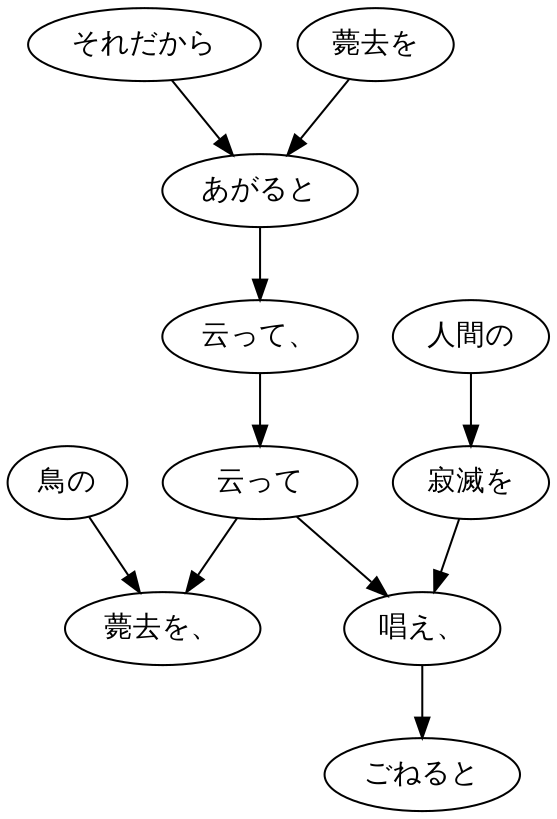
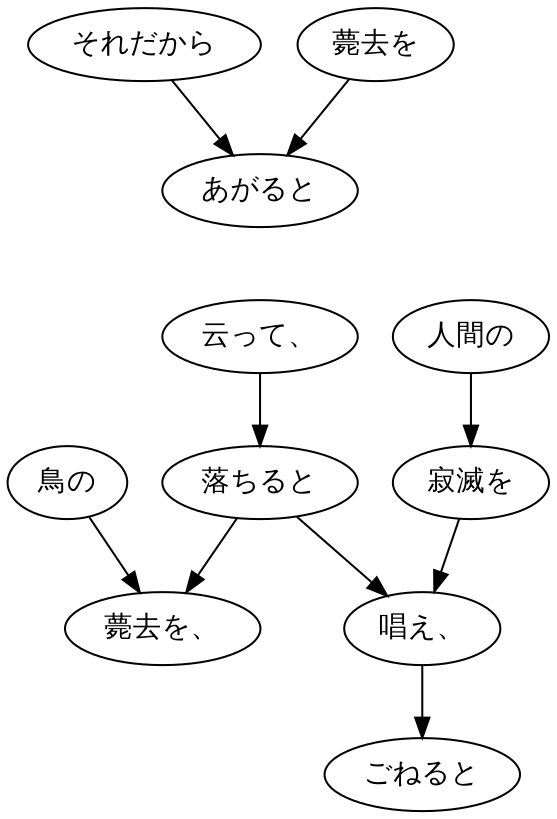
edge "あがると" -> "云って、": removed
node "云って": label "云って" -> "落ちると"
